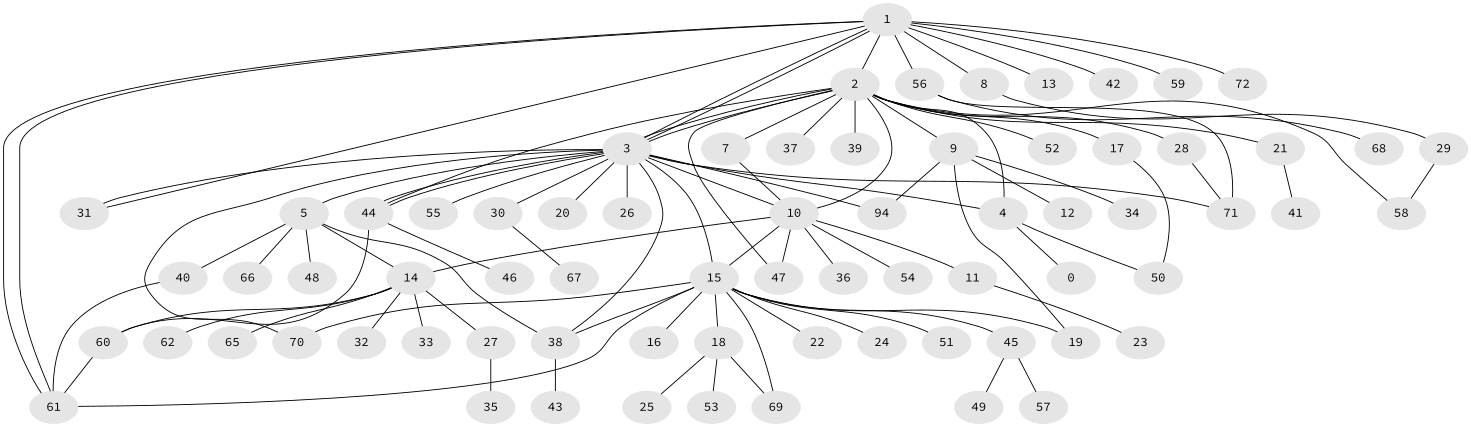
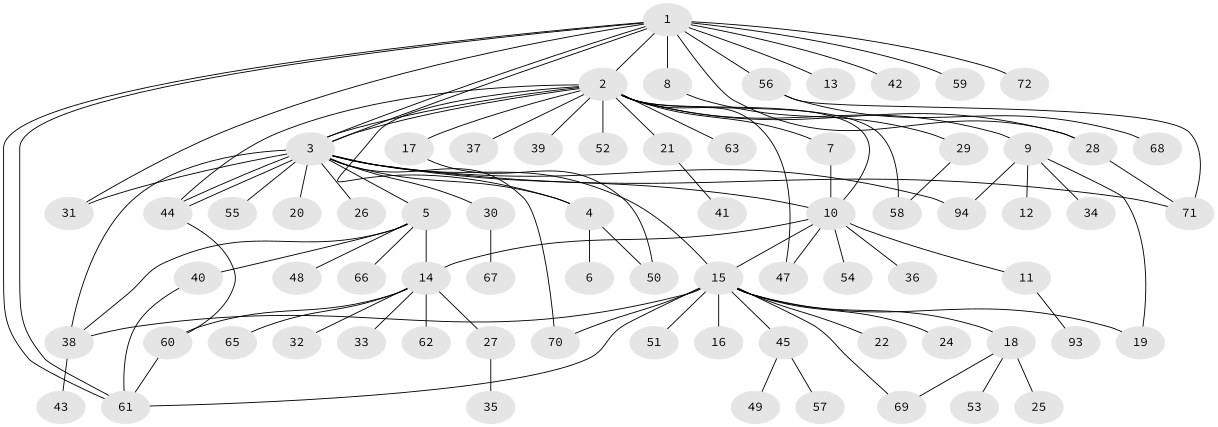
edge "1" -- "28": added
node "63": added
node "46": removed
node "0": label "0" -> "6"
node "23": label "23" -> "93"
